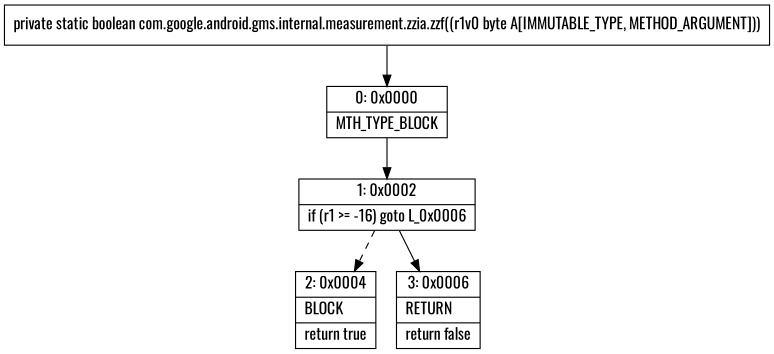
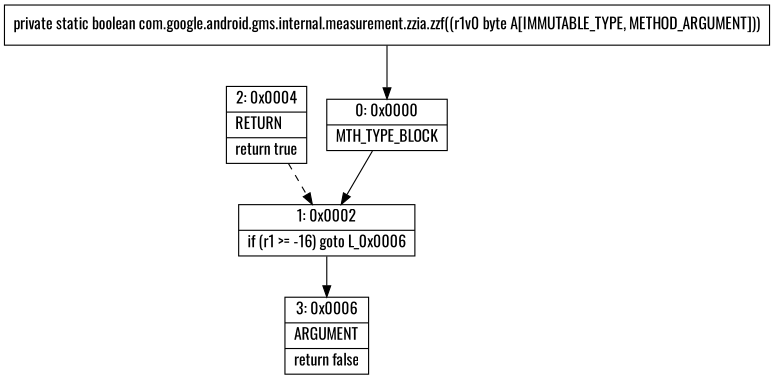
edge "1: 0x0002" -> "2: 0x0004": reversed
node "2: 0x0004": text "BLOCK" -> "RETURN"
node "3: 0x0006": text "RETURN" -> "ARGUMENT"
